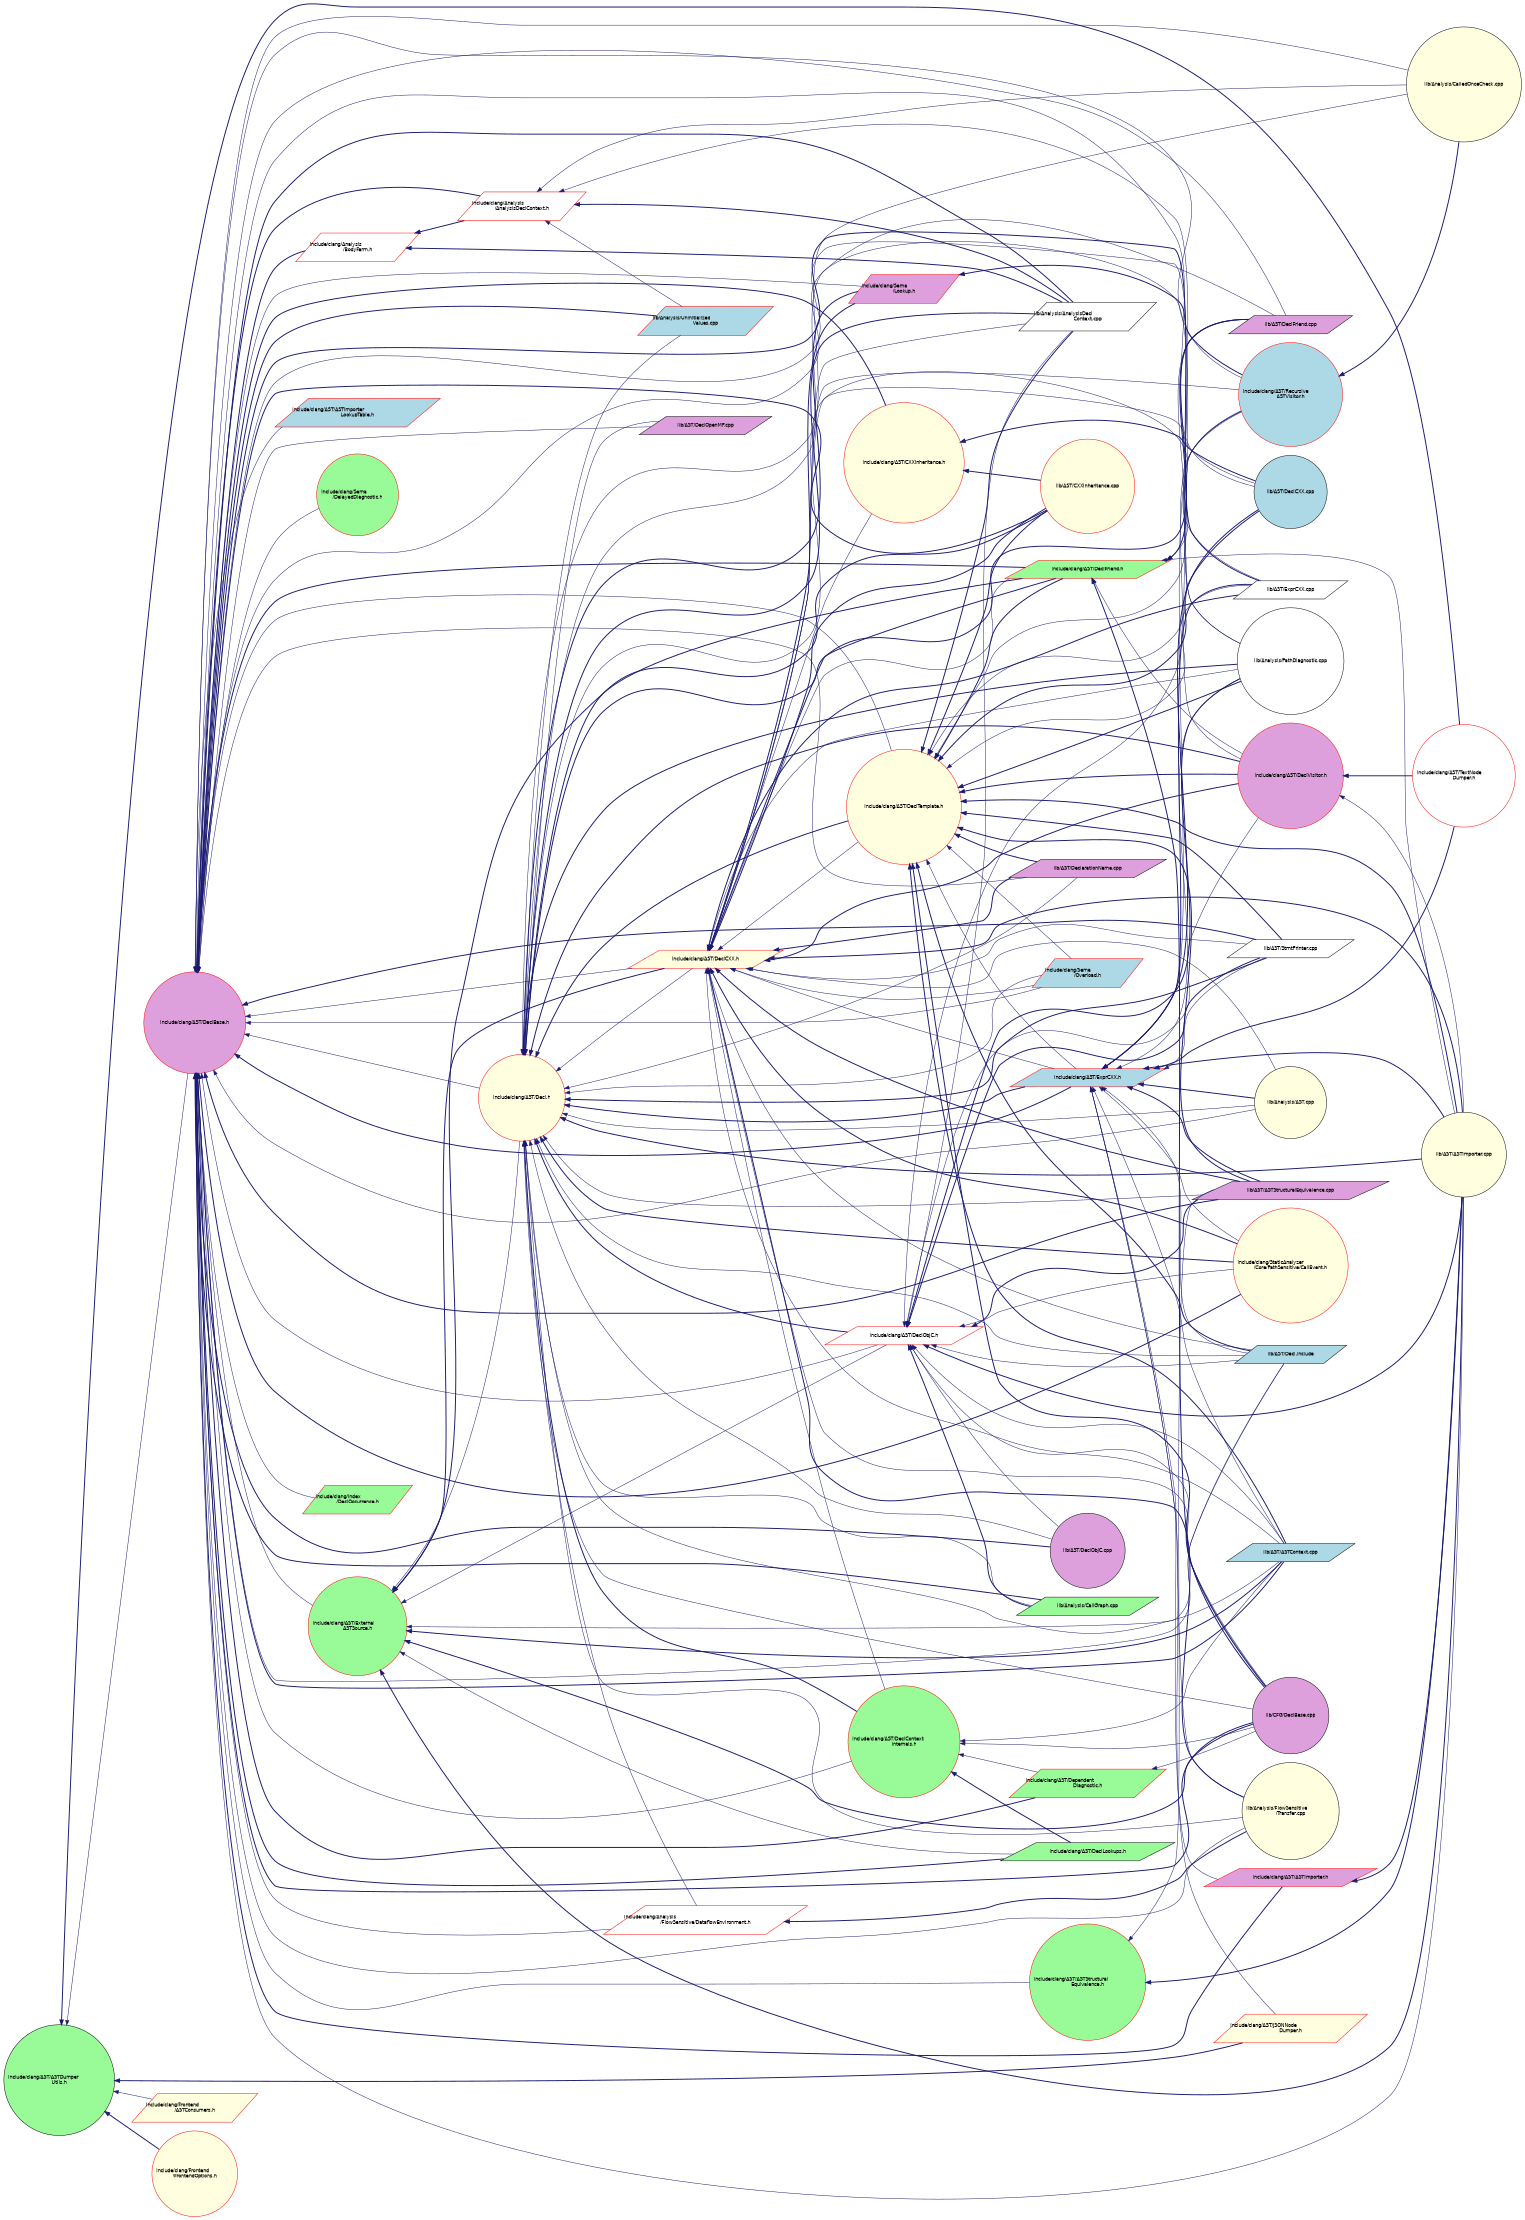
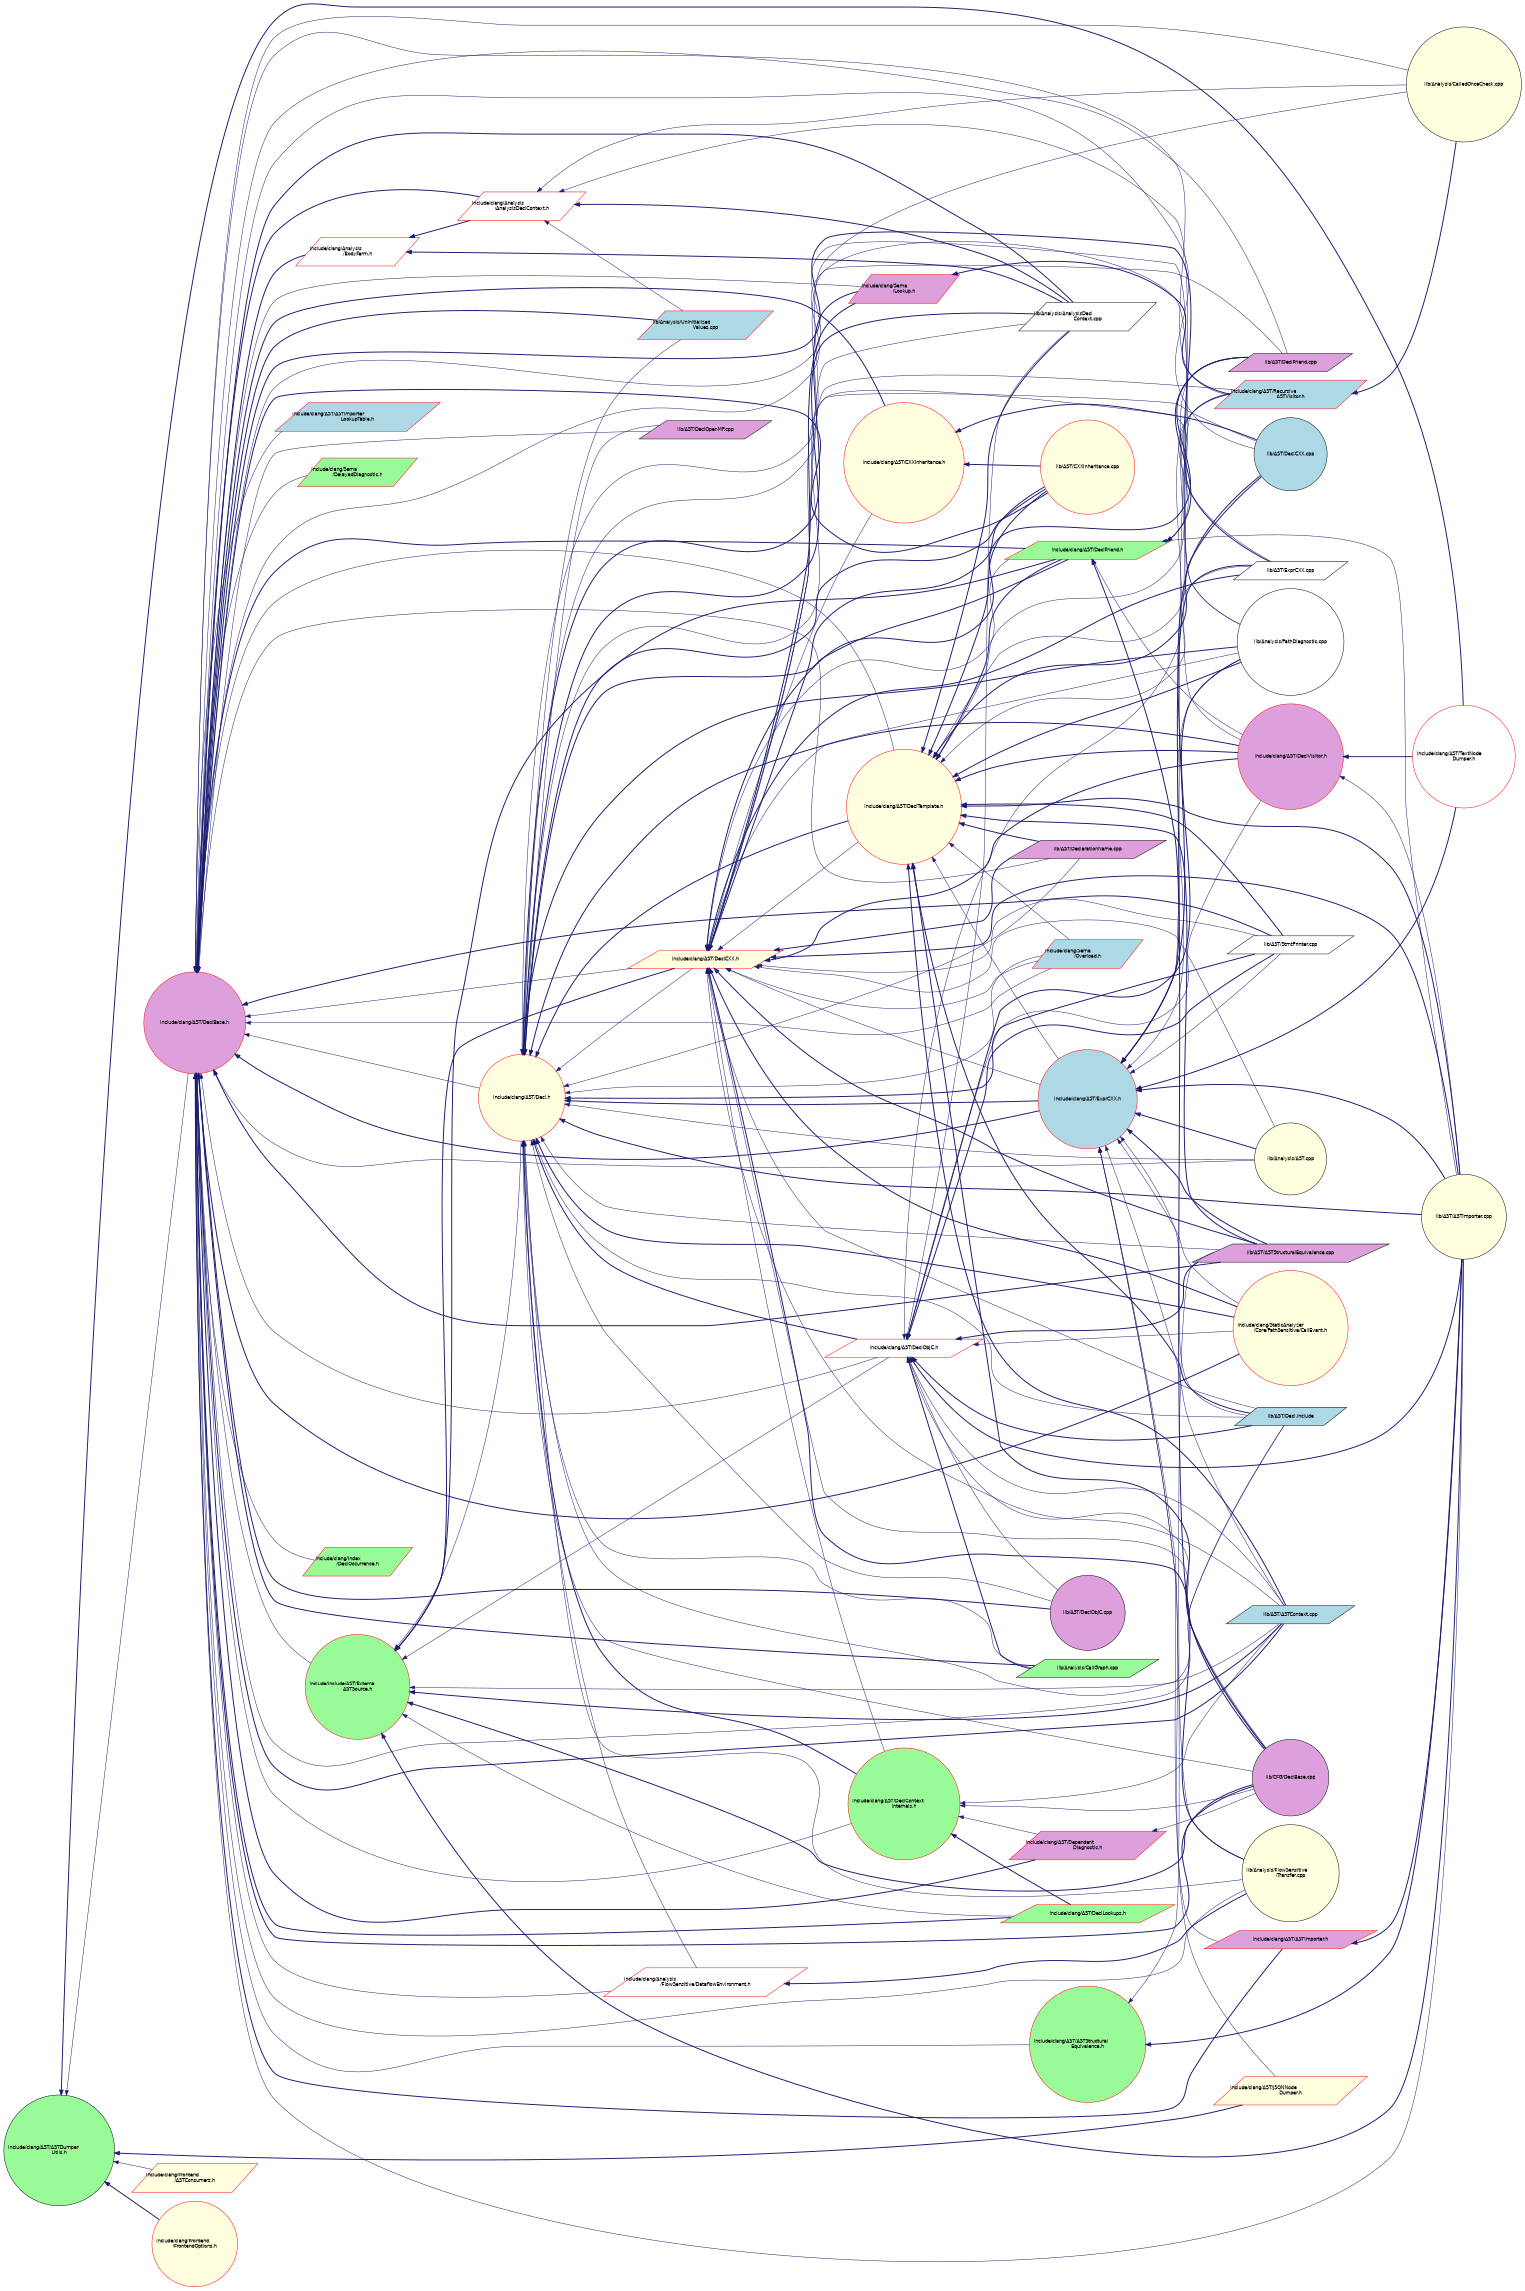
node "include/clang/AST/Recursive ASTVisitor.h": shape circle -> parallelogram
node "include/clang/Sema /DelayedDiagnostic.h": shape circle -> parallelogram
node "include/clang/AST/ExprCXX.h": shape parallelogram -> circle
edge "lib/AST/Decl.include" -> "include/clang/AST/DeclObjC.h": style solid -> bold
node "include/clang/AST/External ASTSource.h": label "include/clang/AST/External ASTSource.h" -> "include/include/AST/External ASTSource.h"
node "include/clang/AST/Dependent Diagnostic.h": fillcolor palegreen -> plum
node "include/clang/AST/DeclLookups.h": color black -> red
